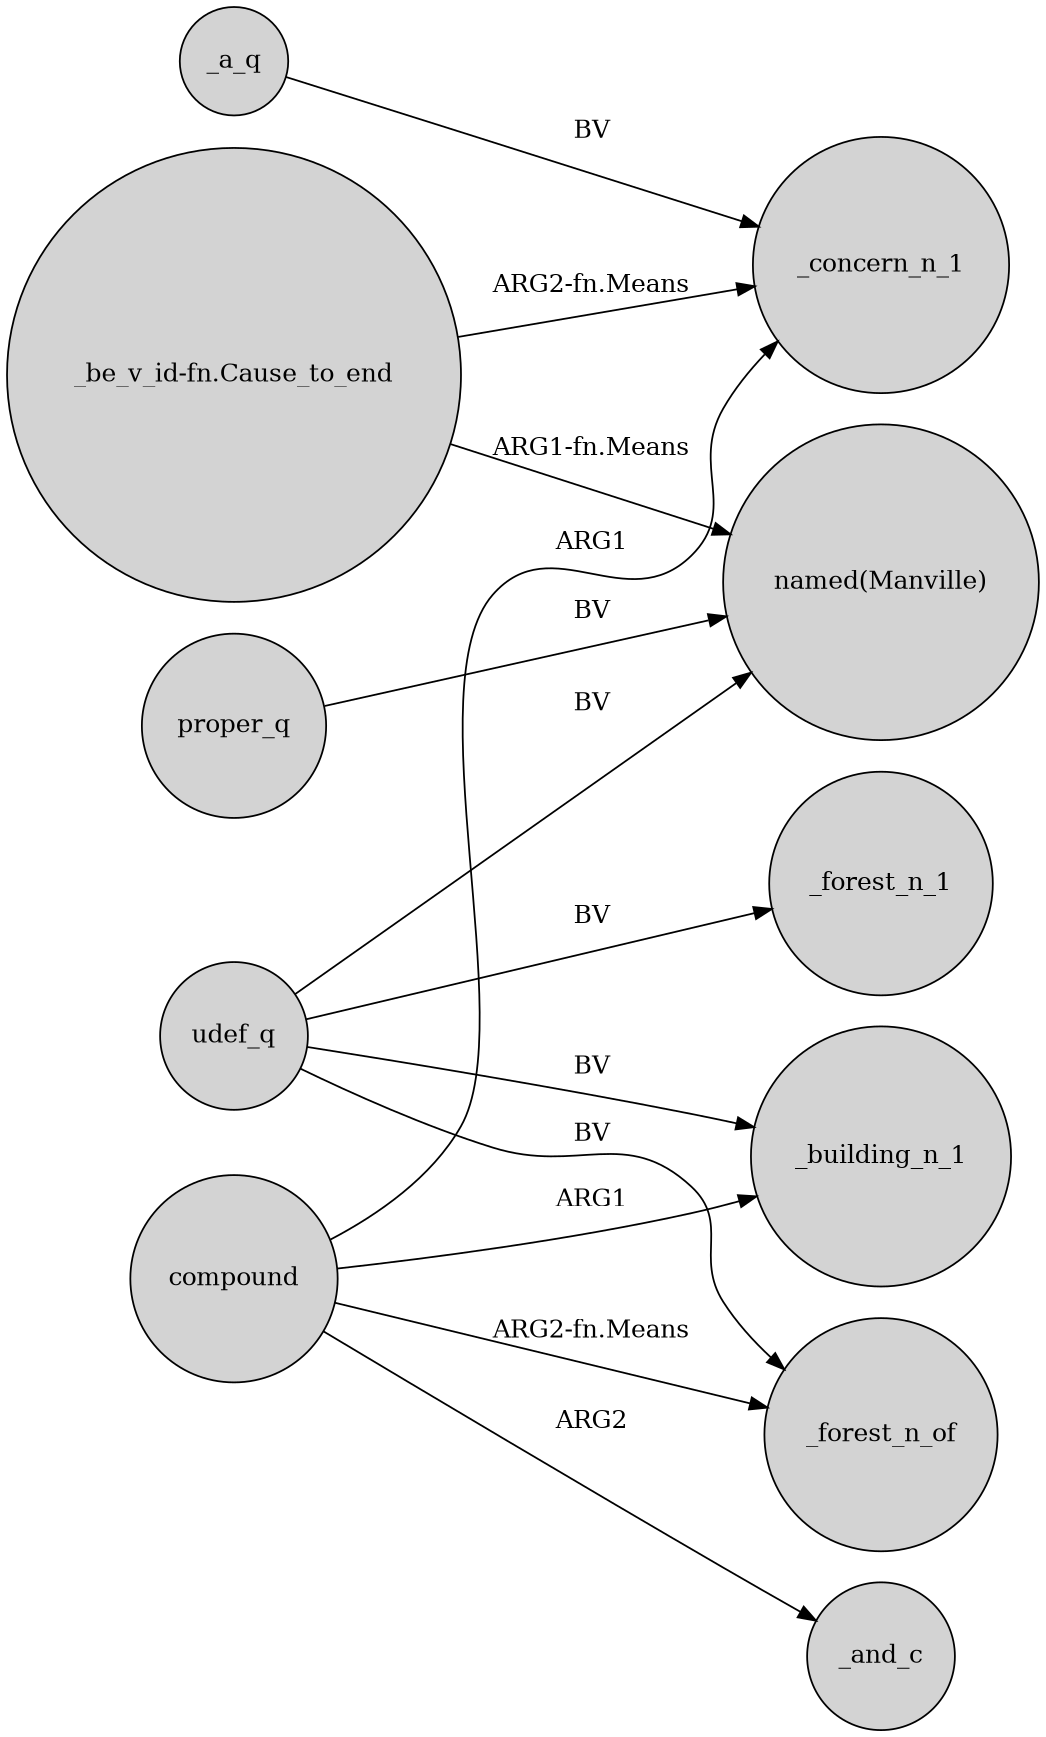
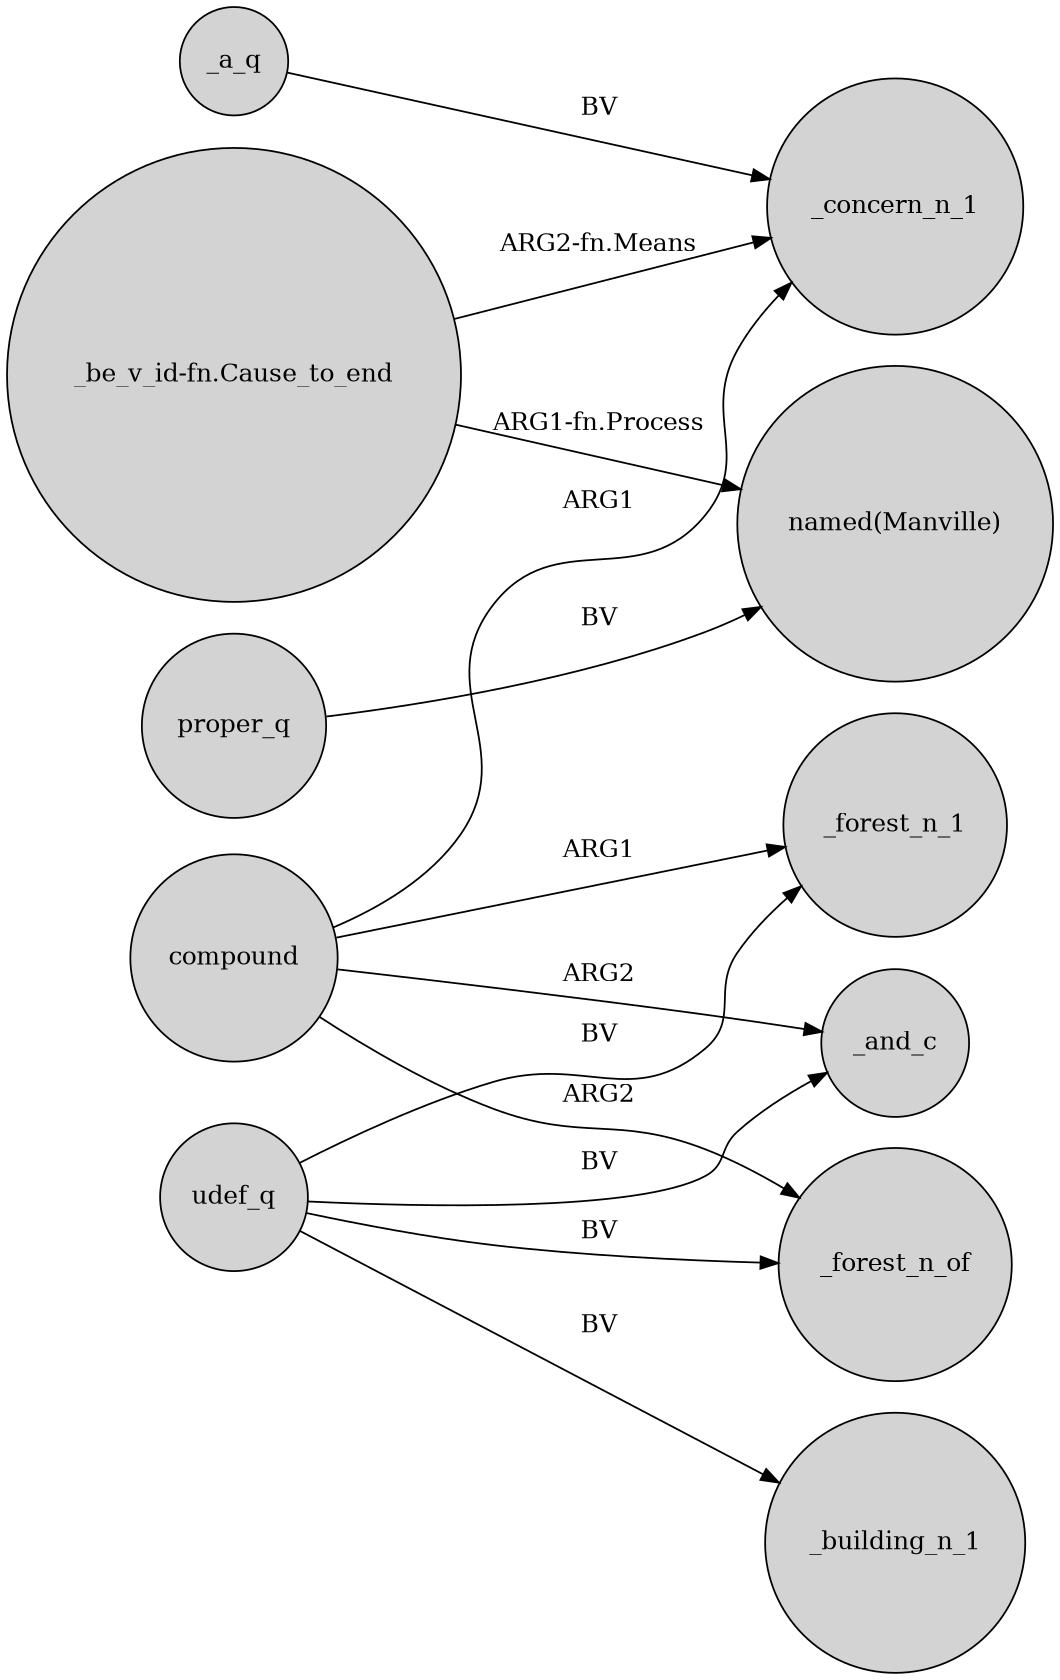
edge "_be_v_id-fn.Cause_to_end" -> "named(Manville)": label "ARG1-fn.Means" -> "ARG1-fn.Process"
edge "udef_q" -> "named(Manville)": now "udef_q" -> "_and_c"
edge "compound" -> "_building_n_1": now "compound" -> "_forest_n_1"
edge "compound" -> "_forest_n_of": label "ARG2-fn.Means" -> "ARG2"
